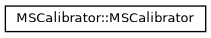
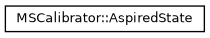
node "MSCalibrator::MSCalibrator": label "MSCalibrator::MSCalibrator" -> "MSCalibrator::AspiredState"
